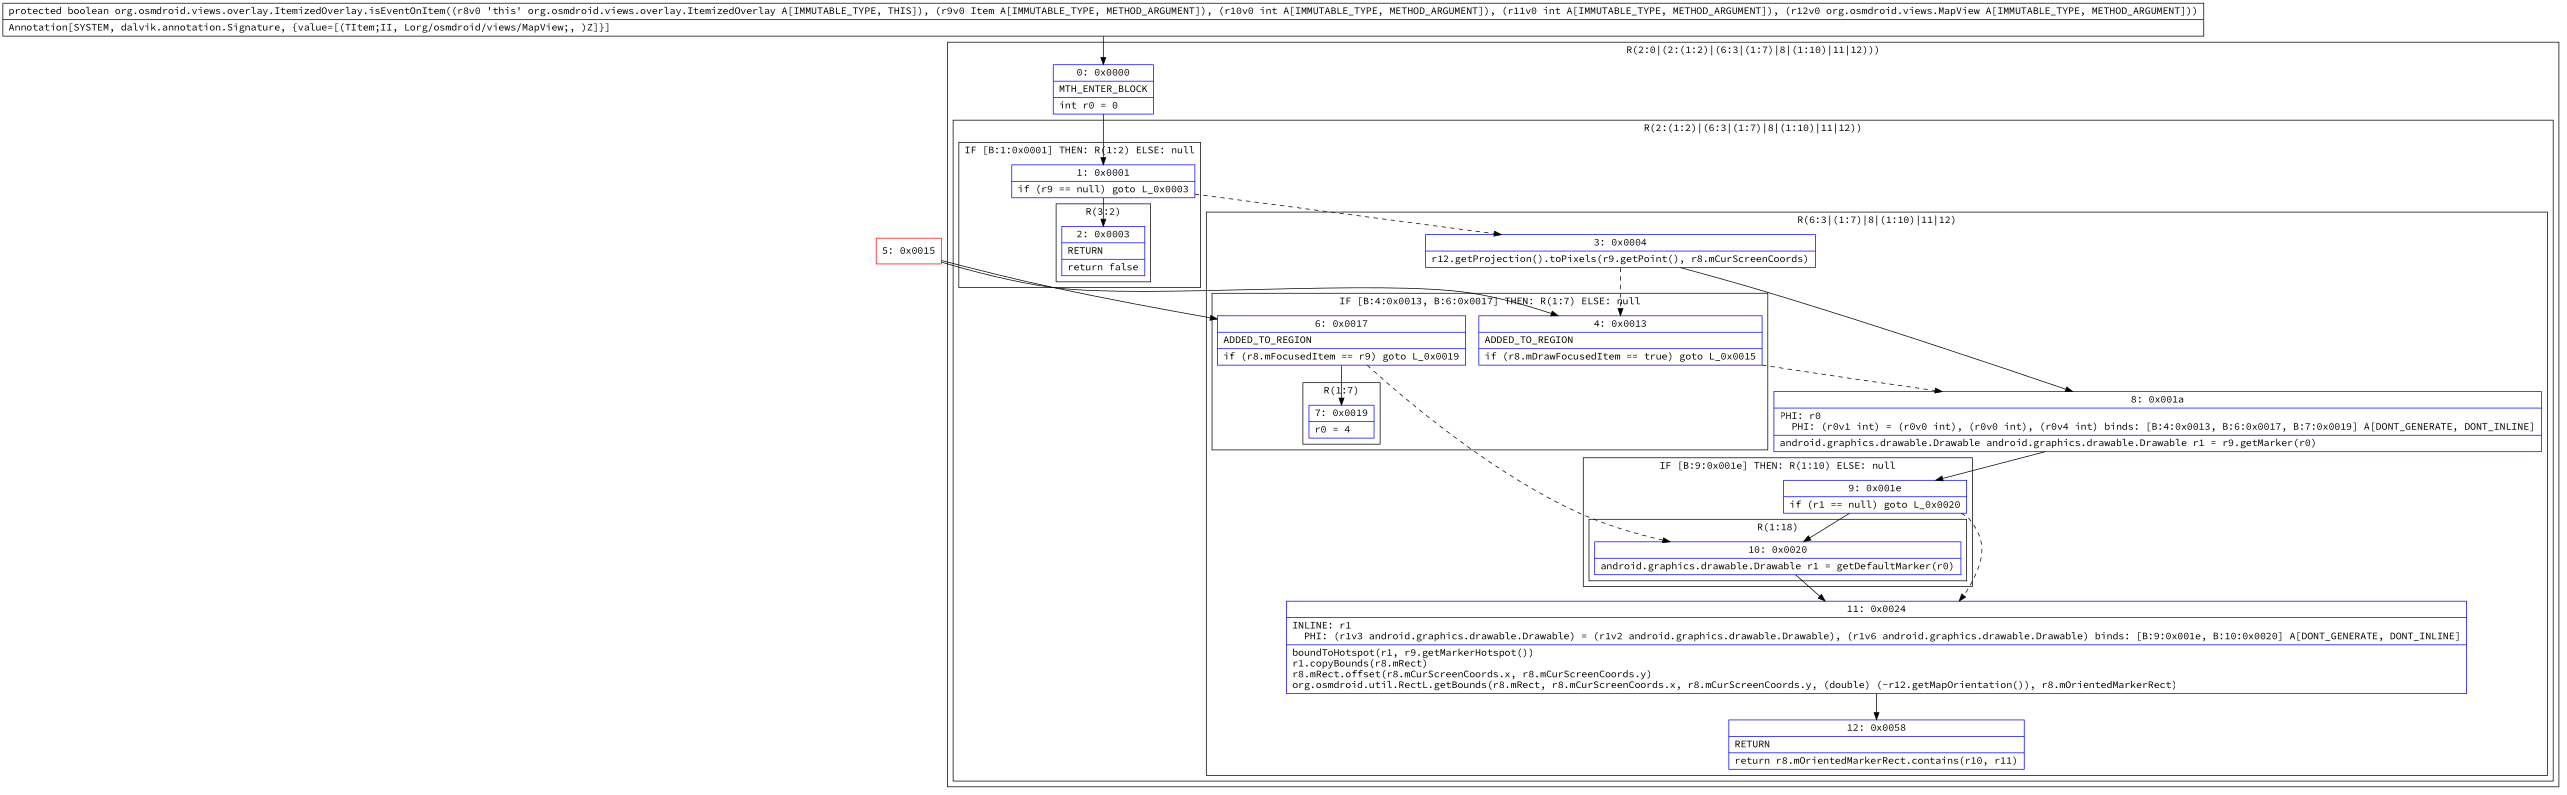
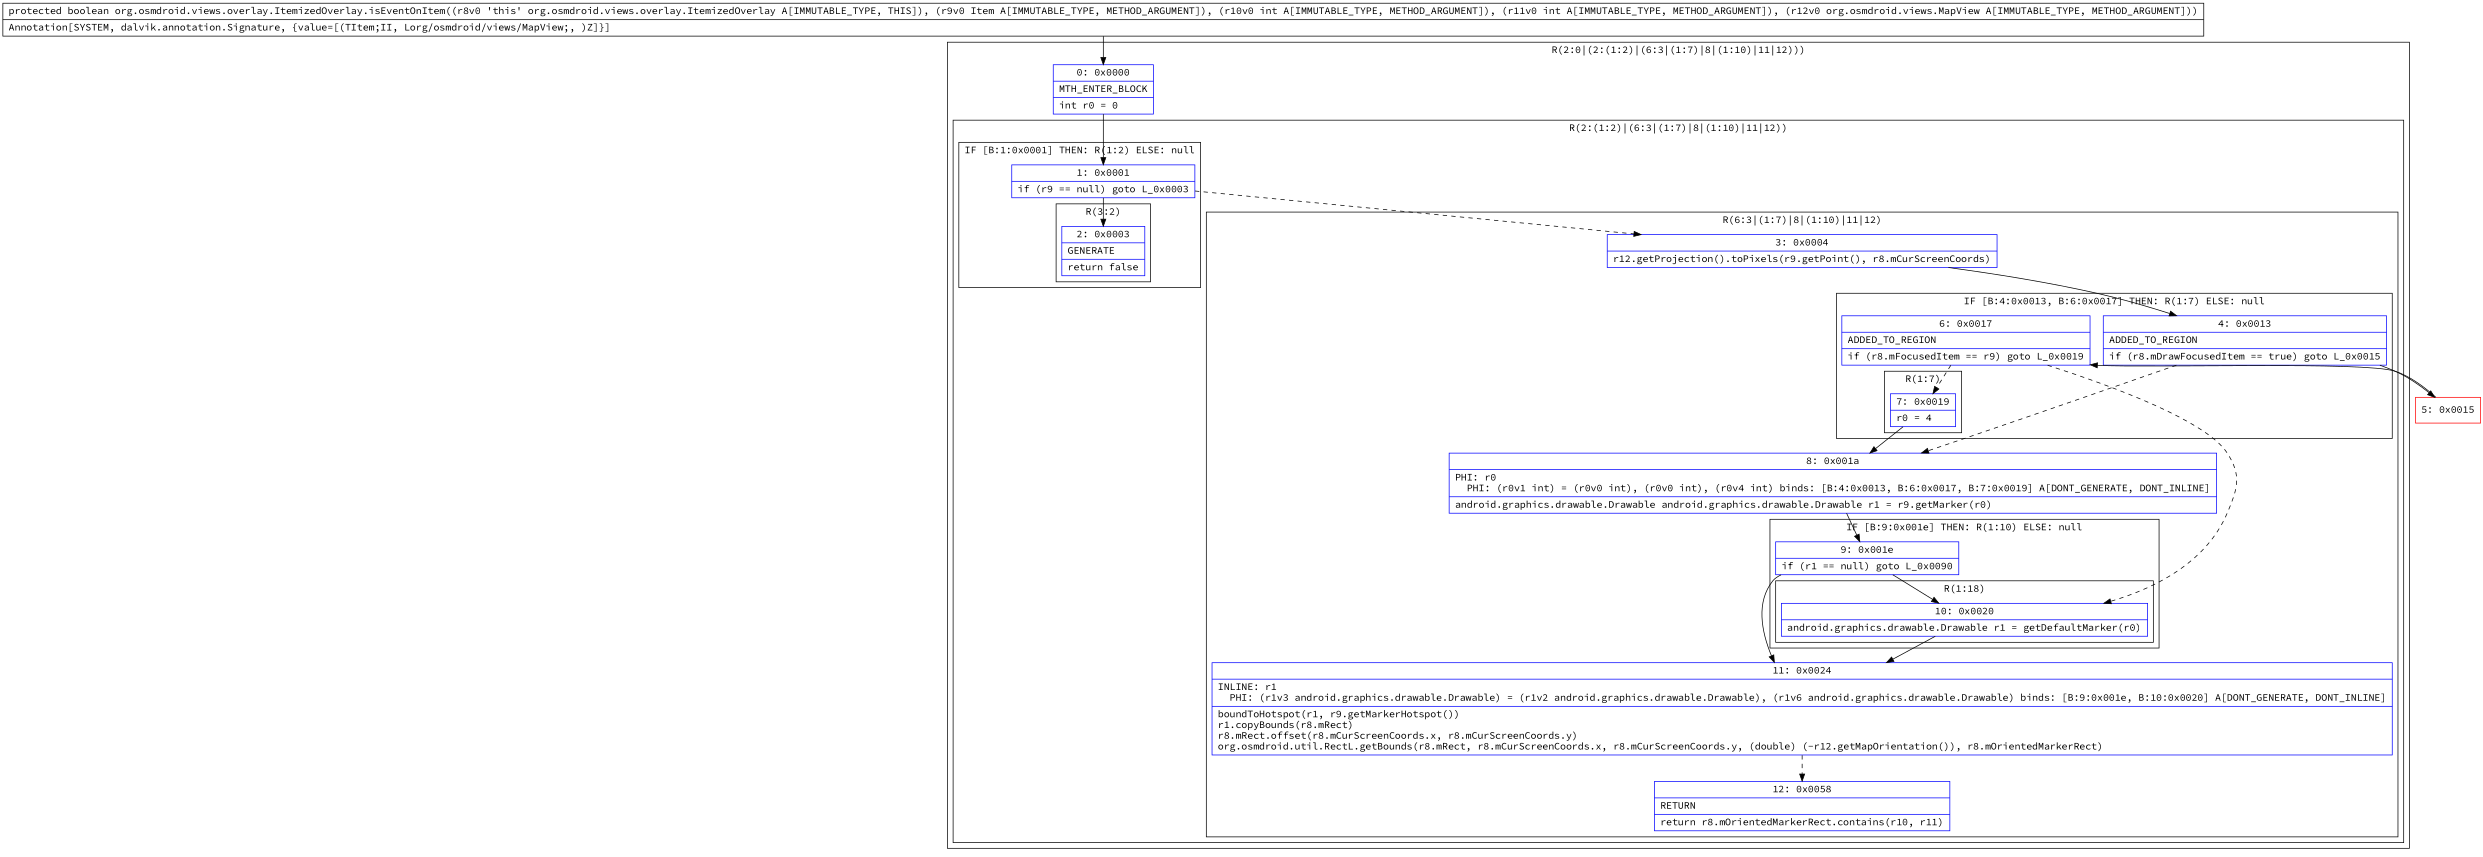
node "2: 0x0003": text "RETURN" -> "GENERATE"
edge "3: 0x0004" -> "4: 0x0013": style dashed -> solid
edge "5: 0x0015" -> "4: 0x0013": reversed
edge "3: 0x0004" -> "8: 0x001a": now "7: 0x0019" -> "8: 0x001a"
edge "6: 0x0017" -> "7: 0x0019": style solid -> dashed
node "9: 0x001e": text "if (r1 == null) goto L_0x0020" -> "if (r1 == null) goto L_0x0090"
edge "9: 0x001e" -> "11: 0x0024": style dashed -> solid
edge "11: 0x0024" -> "12: 0x0058": style solid -> dashed
